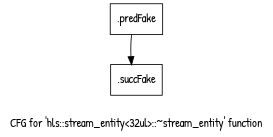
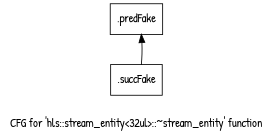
edge ".predFake" -> ".succFake": reversed
